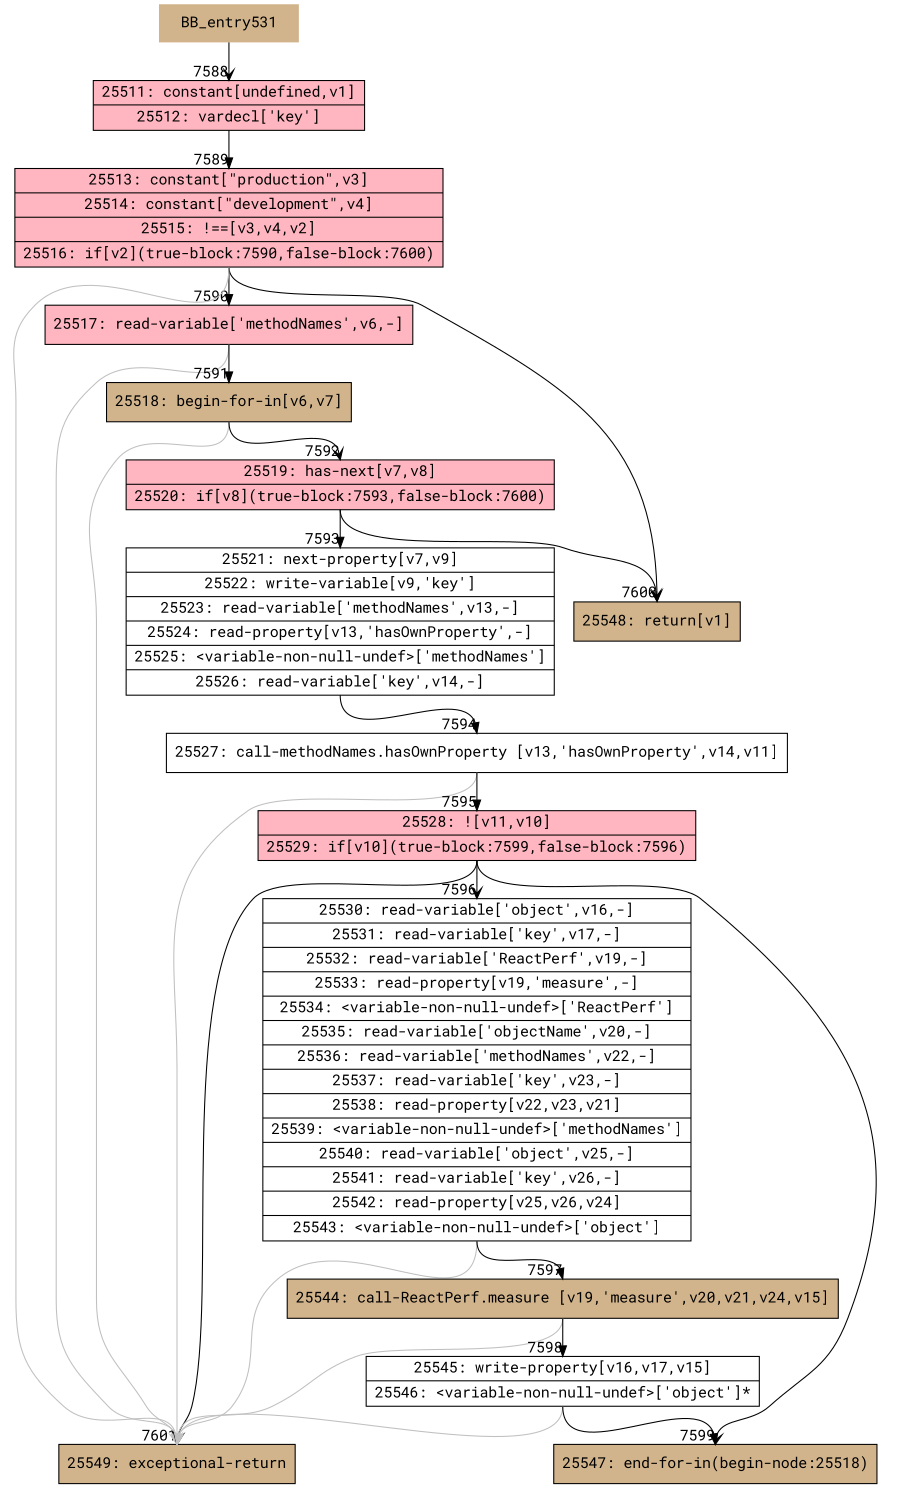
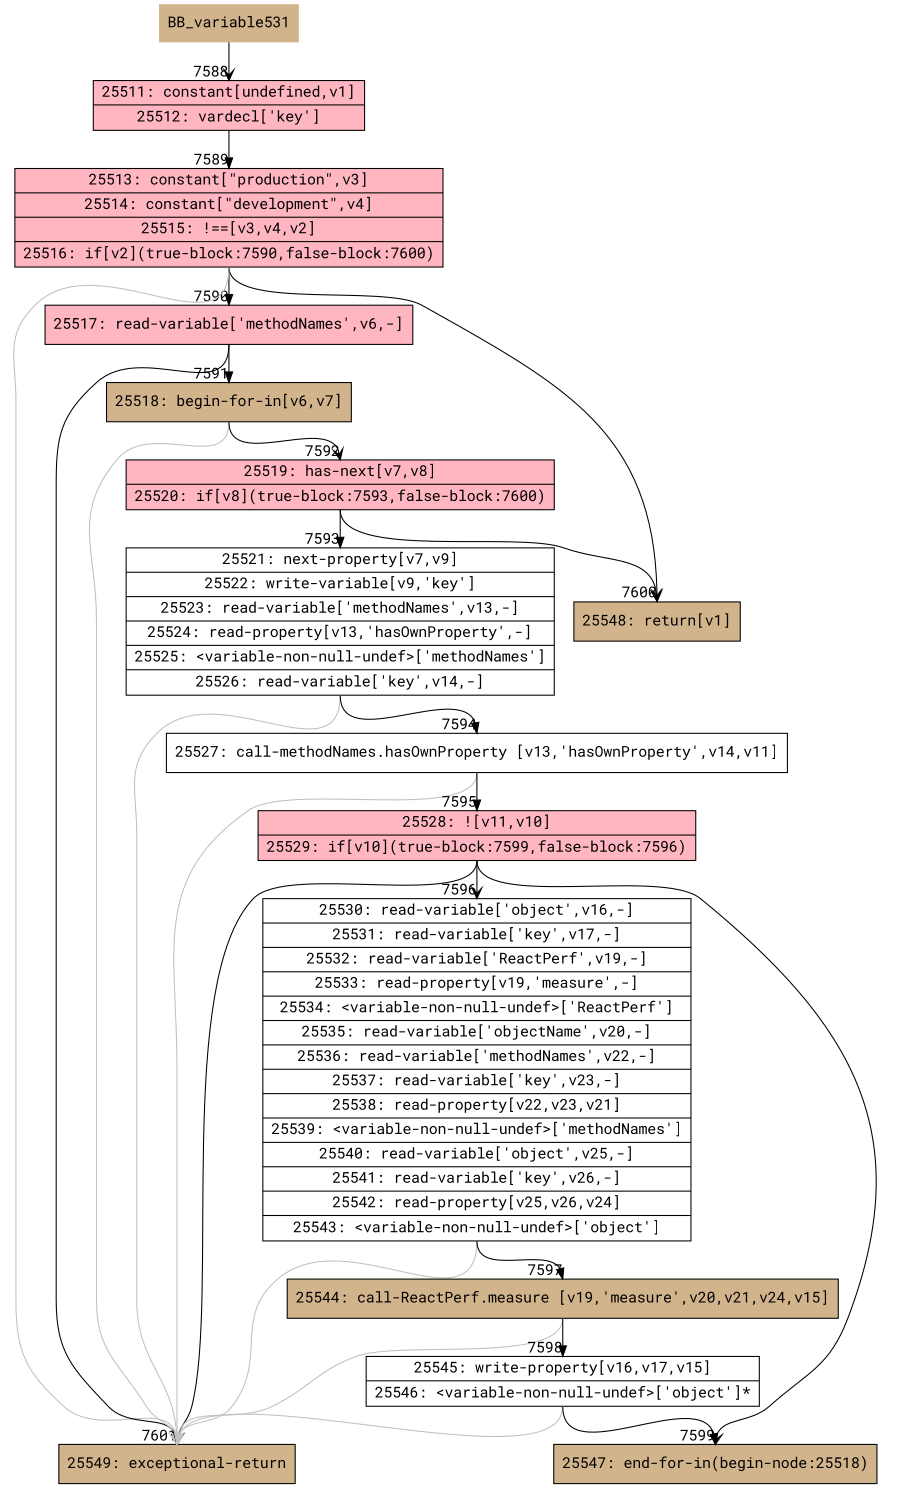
node "BB_entry531": label "BB_entry531" -> "BB_variable531"
edge "25517: read-variable['methodNames',v6,-]" -> "25549: exceptional-return": color gray -> black
edge "25521: next-property[v7,v9]" -> "25549: exceptional-return": added
